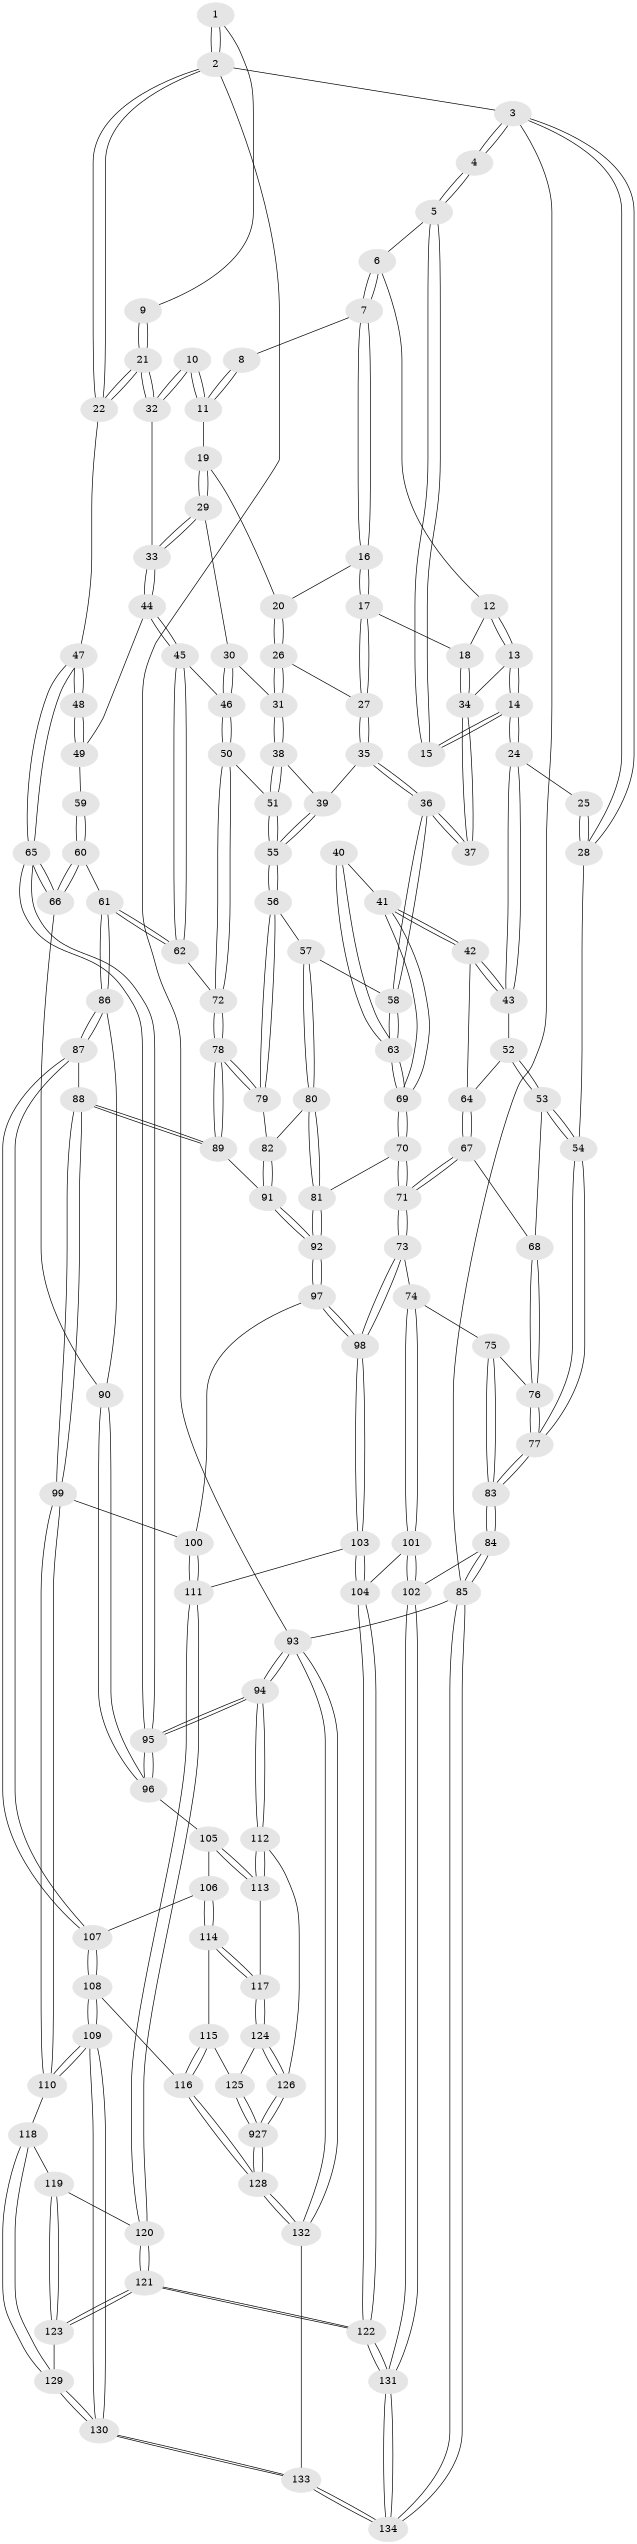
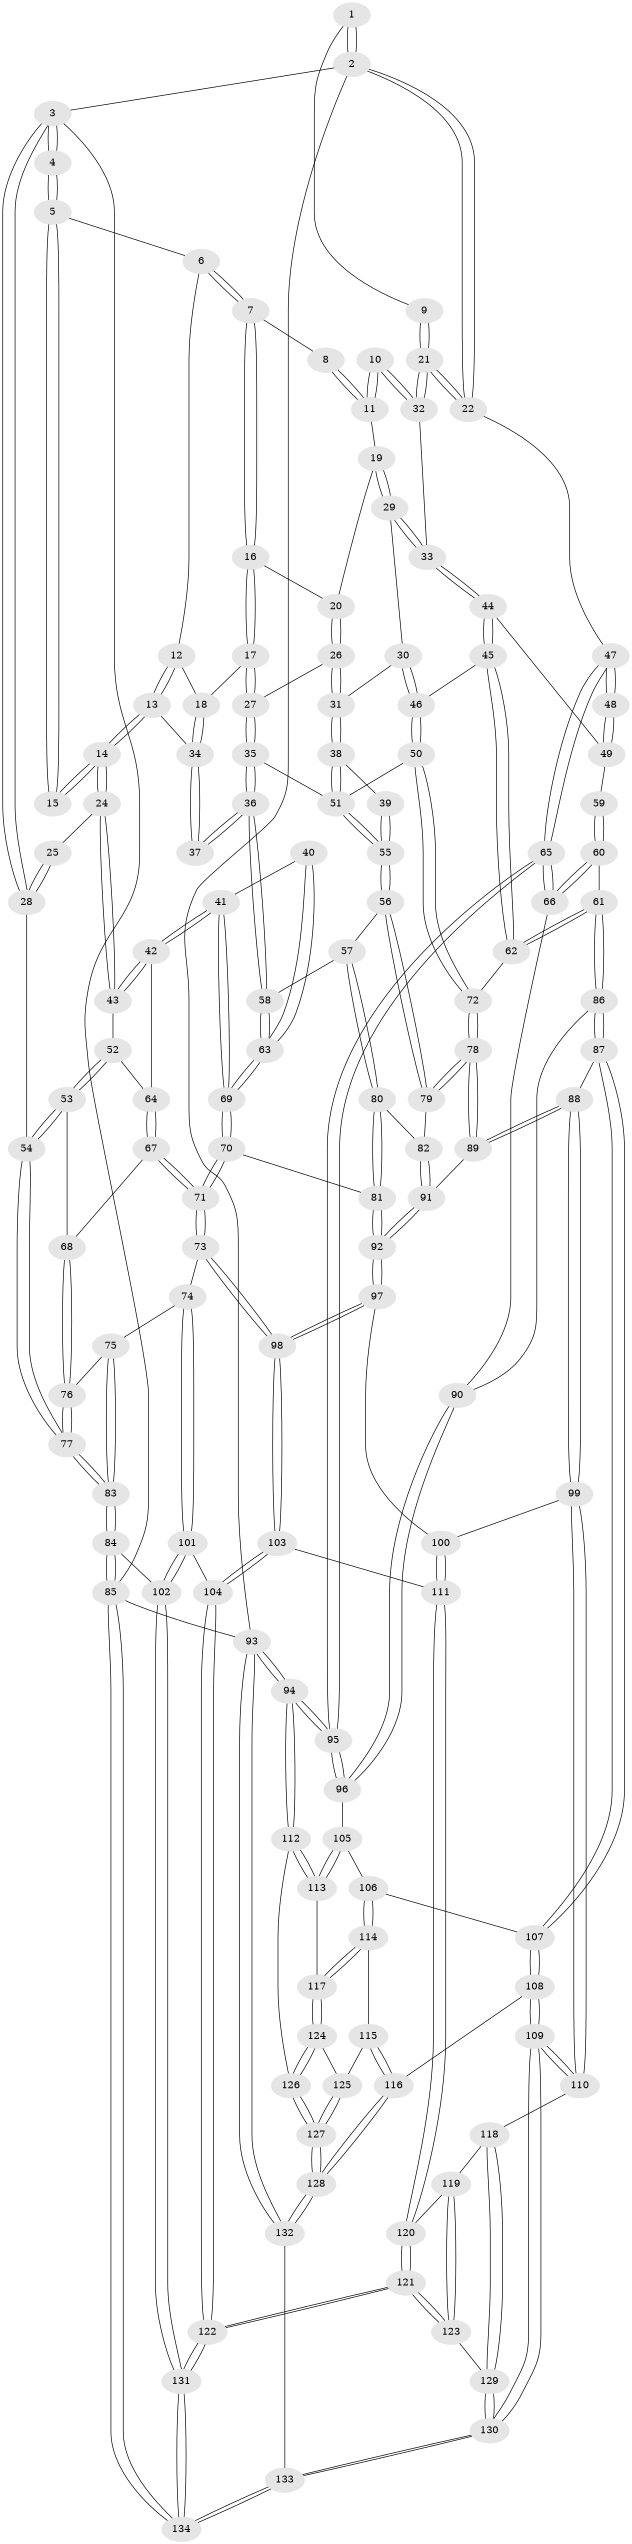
edge "35" -- "39": now "35" -- "51"
node "927": label "927" -> "127"
